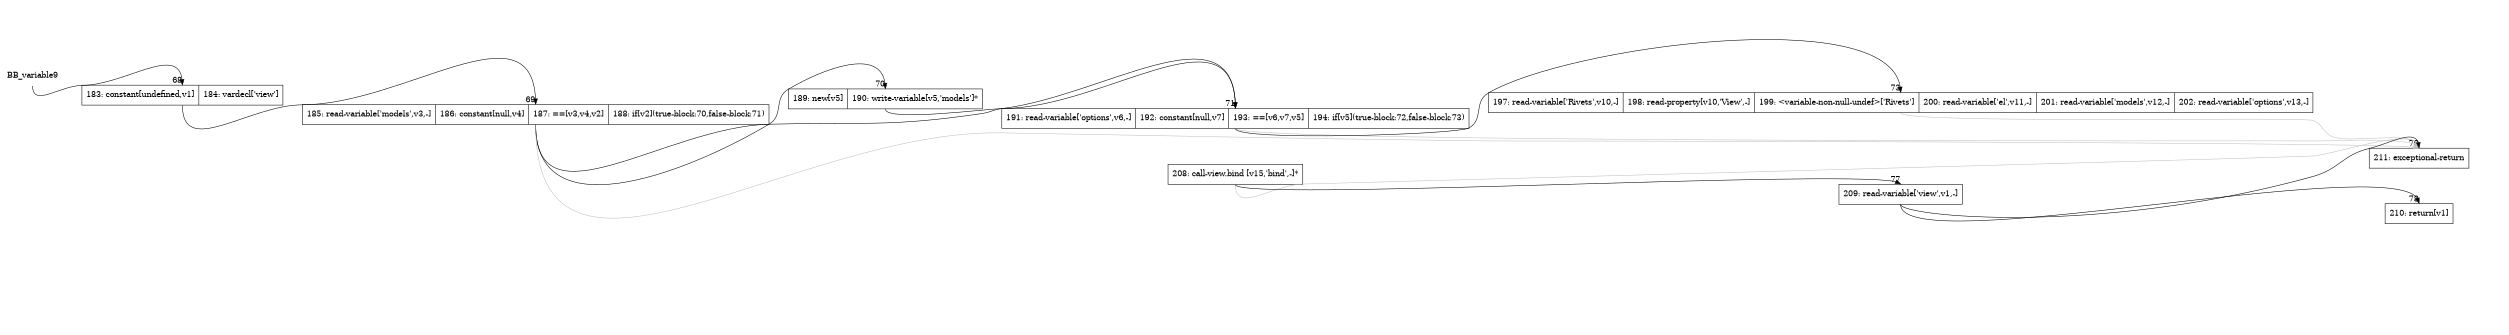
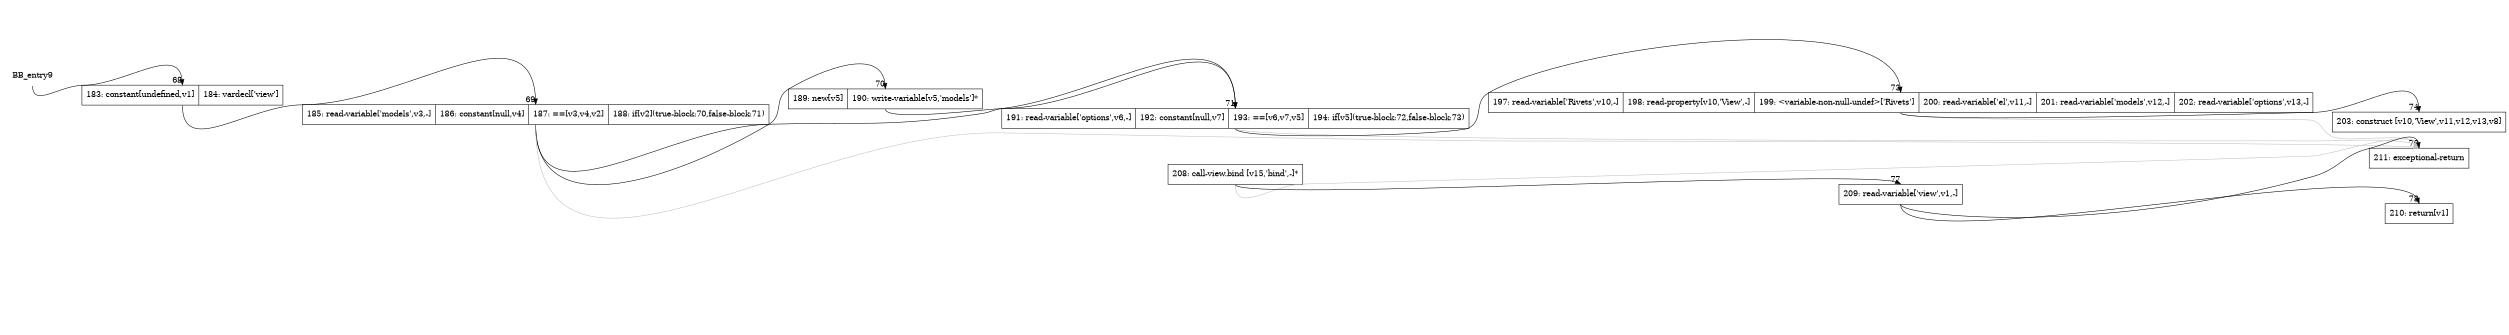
node "BB_variable9": label "BB_variable9" -> "BB_entry9"
node "203: construct [v10,'View',v11,v12,v13,v8]": added
